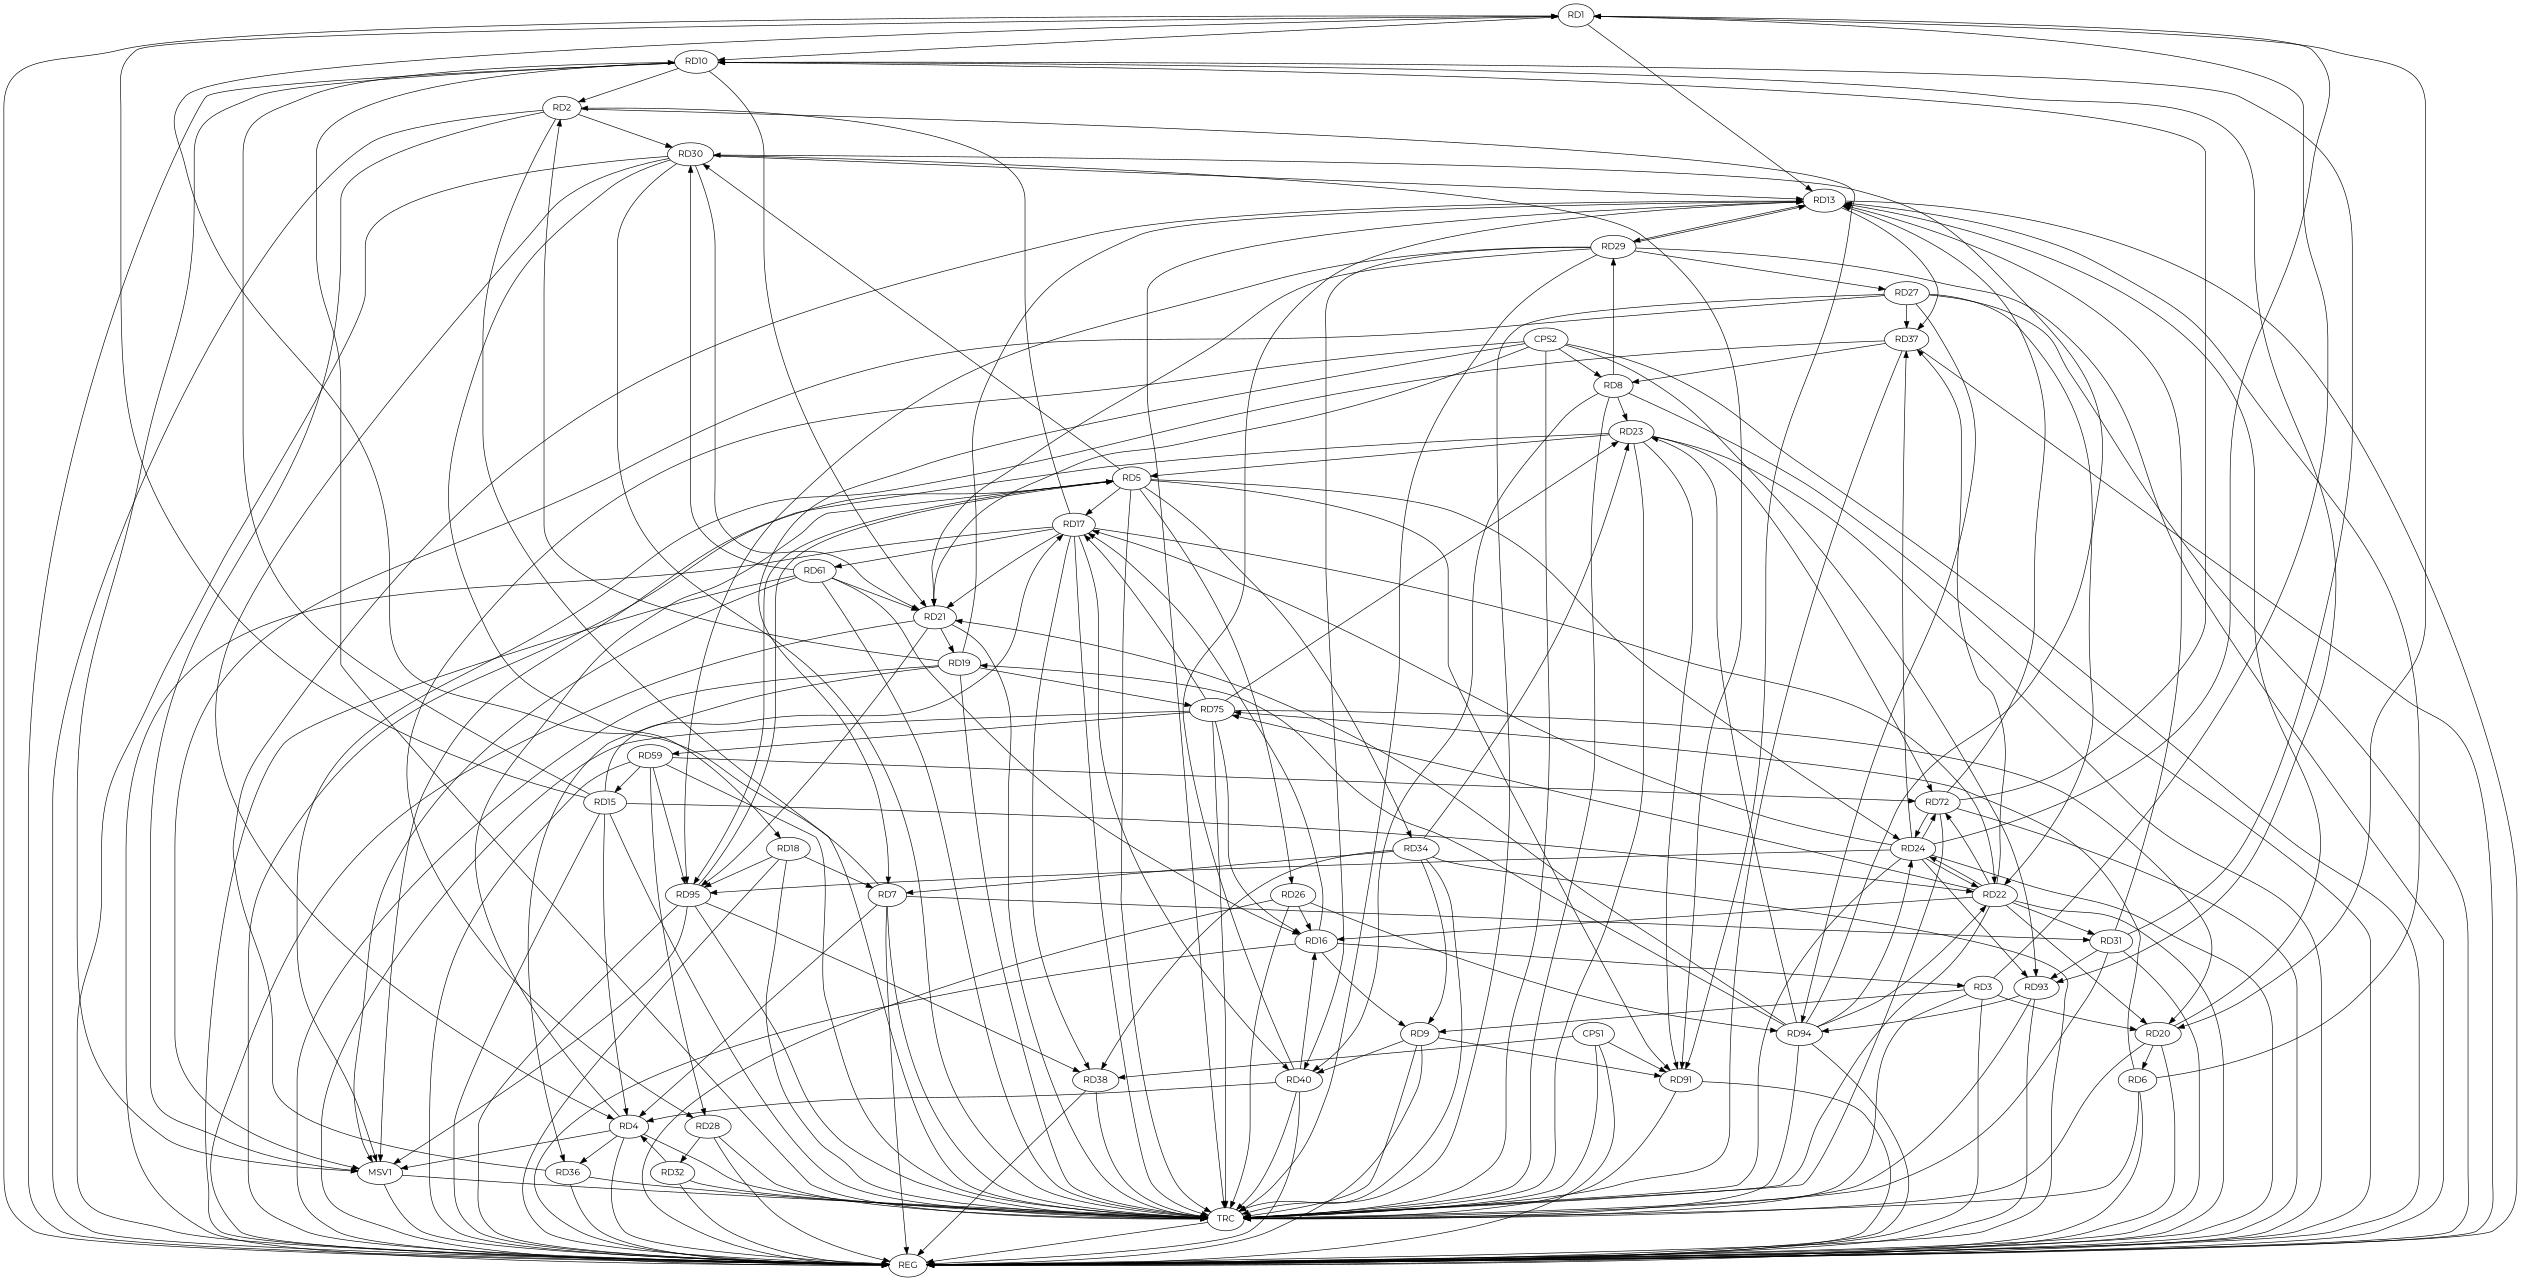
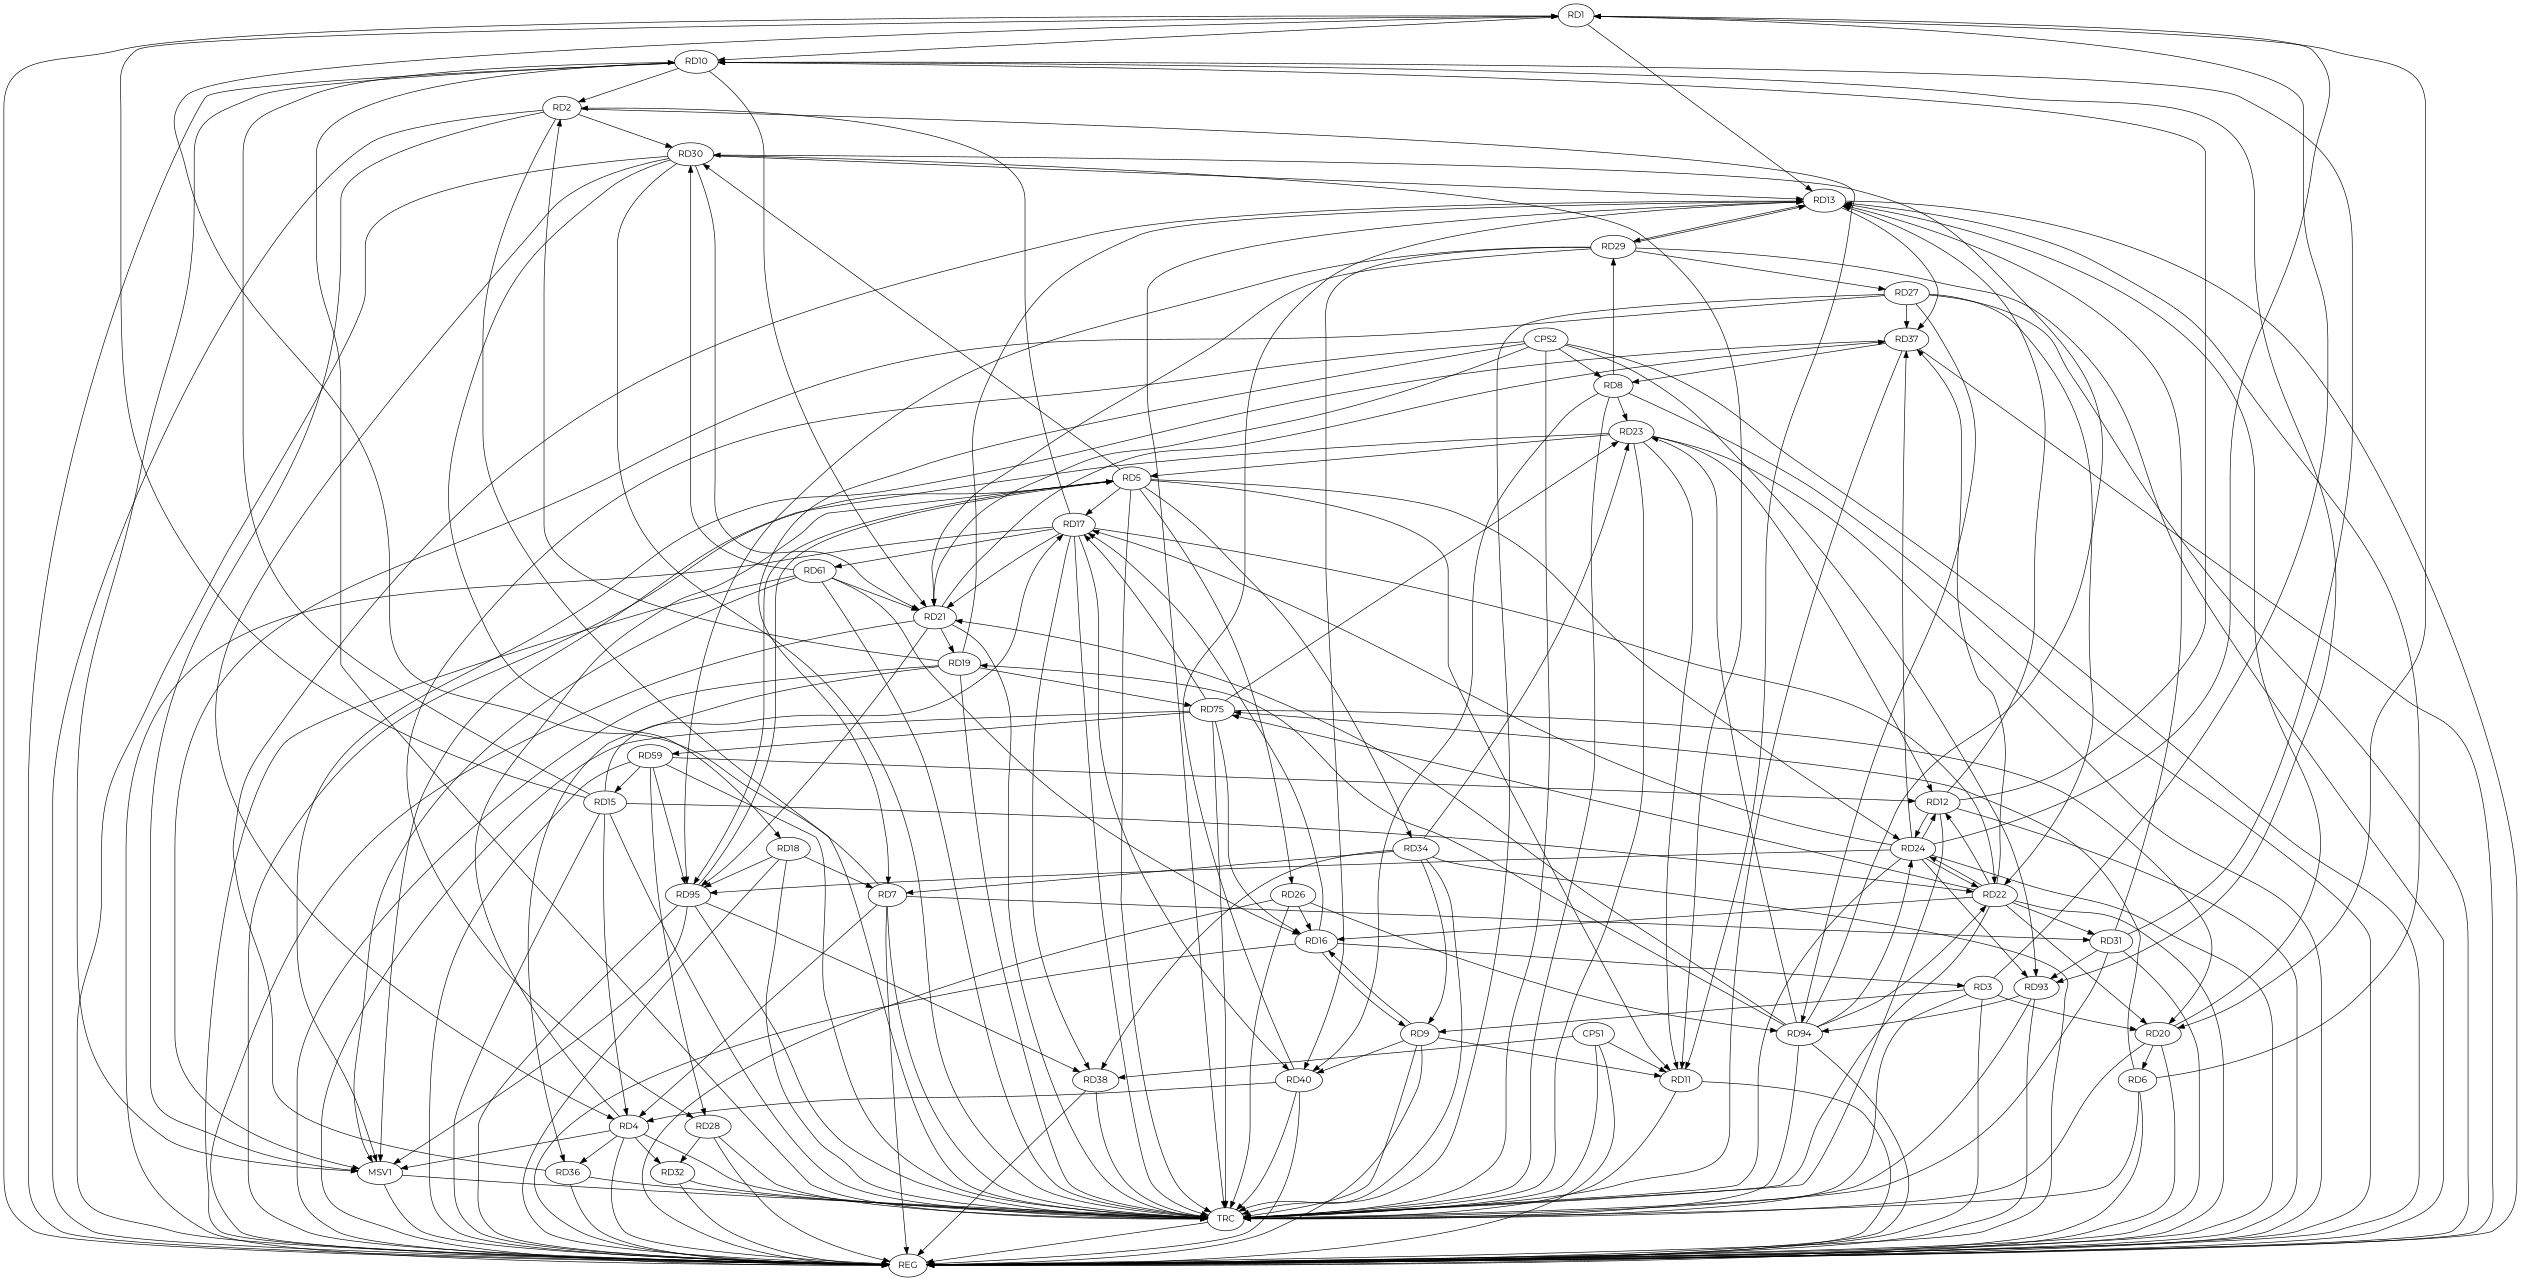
edge "RD21" -> "RD37": added
edge "RD29" -> "TRC": removed
node "RD72": label "RD72" -> "RD12"
edge "RD40" -> "RD16": now "RD9" -> "RD16"
node "RD91": label "RD91" -> "RD11"
edge "RD32" -> "RD4": reversed
